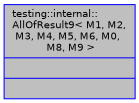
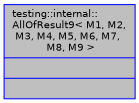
node "testing::internal::": text "M3, M4, M5, M6, M0," -> "M3, M4, M5, M6, M7,"
